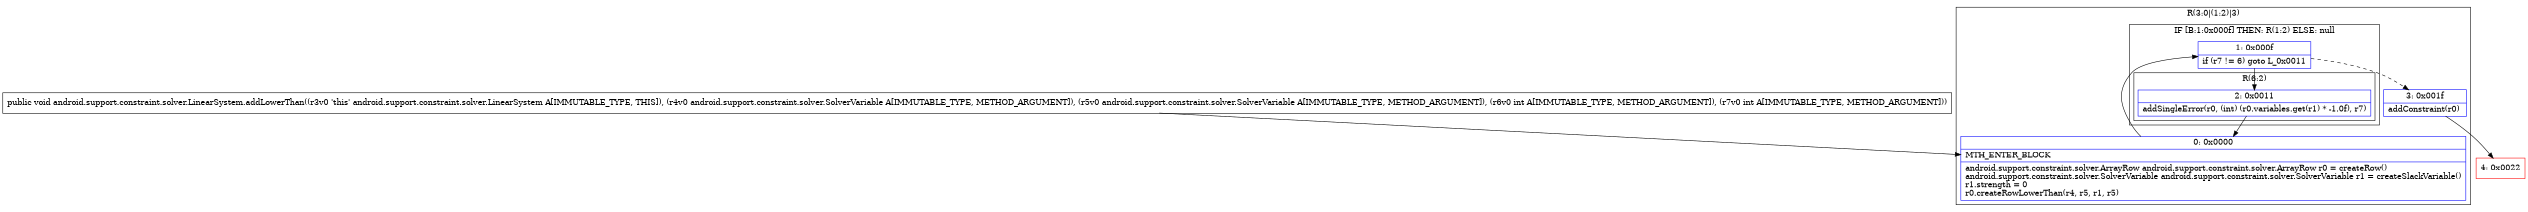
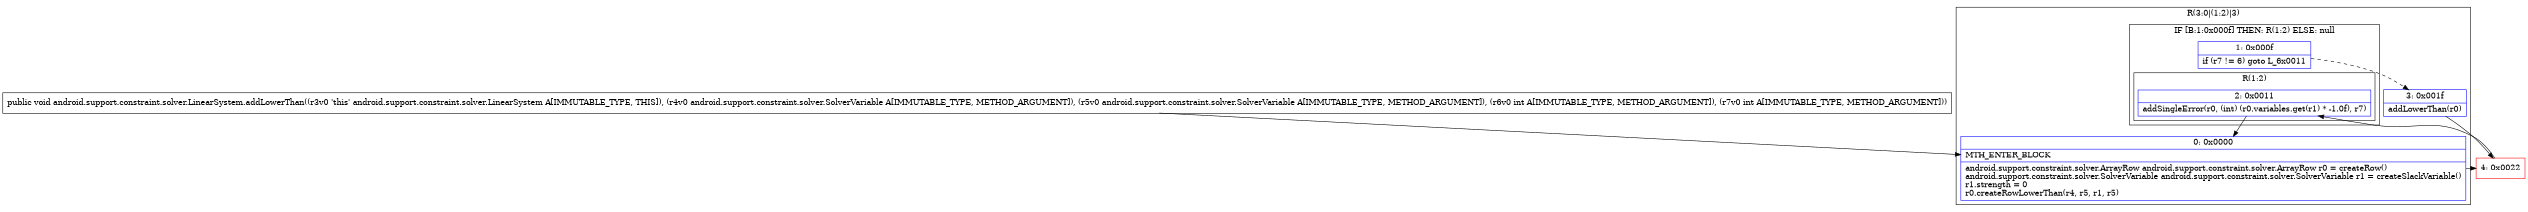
node "1: 0x000f": text "if (r7 != 6) goto L_0x0011" -> "if (r7 != 6) goto L_6x0011"
edge "1: 0x000f" -> "2: 0x0011": now "4: 0x0022" -> "2: 0x0011"
cluster "R(6:2)": label "R(6:2)" -> "R(1:2)"
edge "0: 0x0000" -> "1: 0x000f": now "0: 0x0000" -> "4: 0x0022"
node "3: 0x001f": text "addConstraint(r0)" -> "addLowerThan(r0)"
